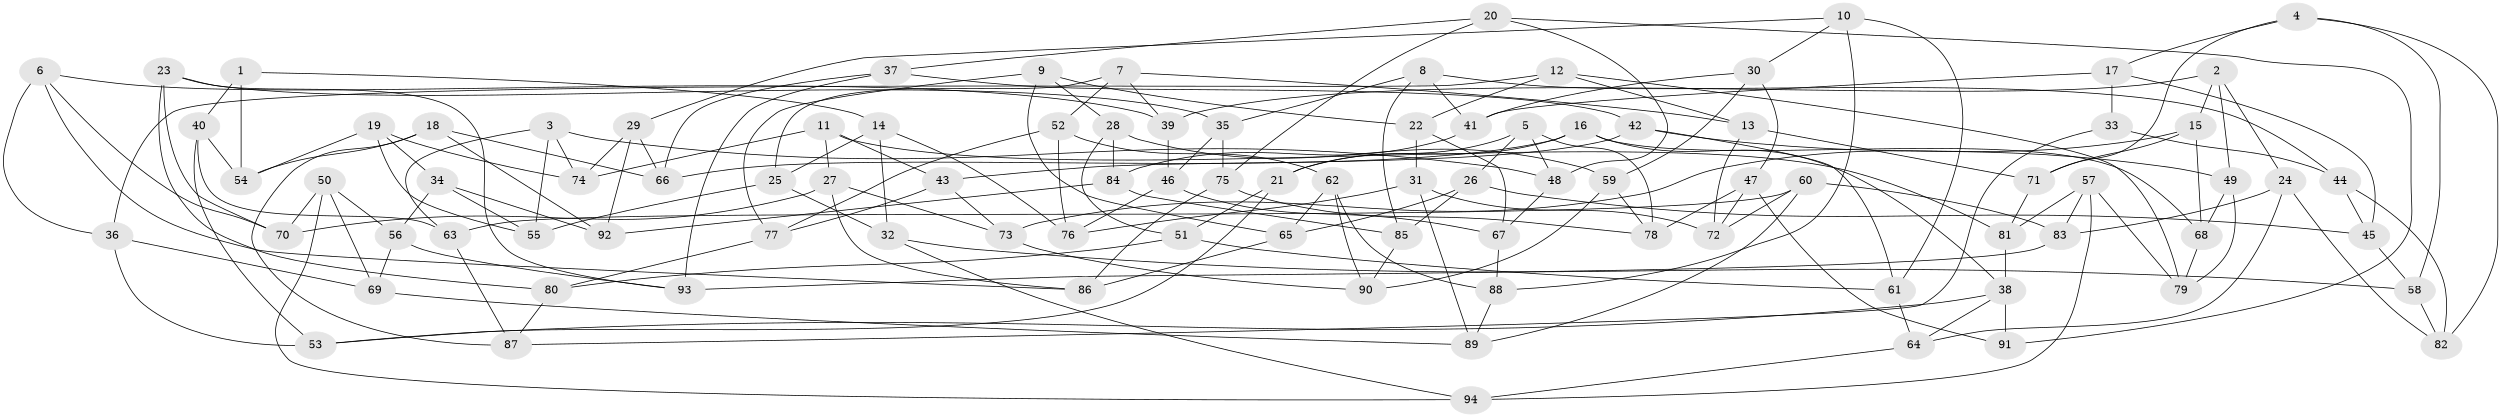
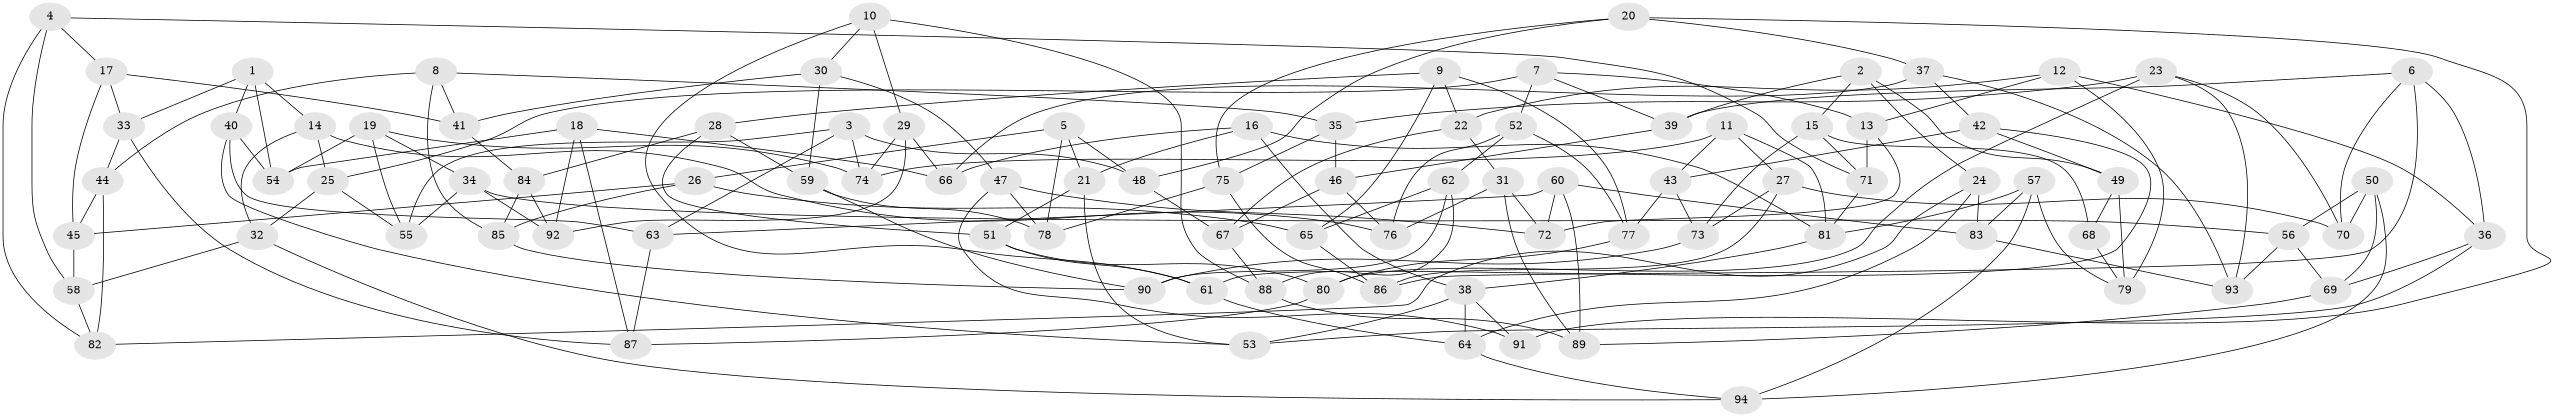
edge "1" -- "33": added
edge "16" -- "68": now "16" -- "81"
